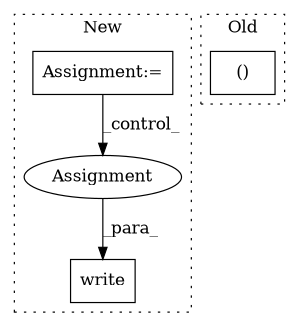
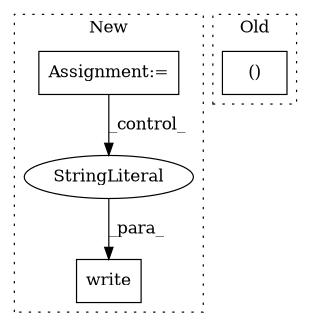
node "Assignment": label "Assignment" -> "StringLiteral"
